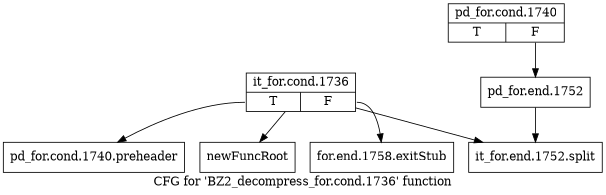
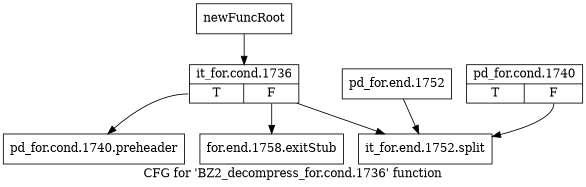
edge "pd_for.cond.1740" -> "pd_for.end.1752": now "pd_for.cond.1740" -> "it_for.end.1752.split"
edge "it_for.cond.1736" -> "newFuncRoot": reversed
